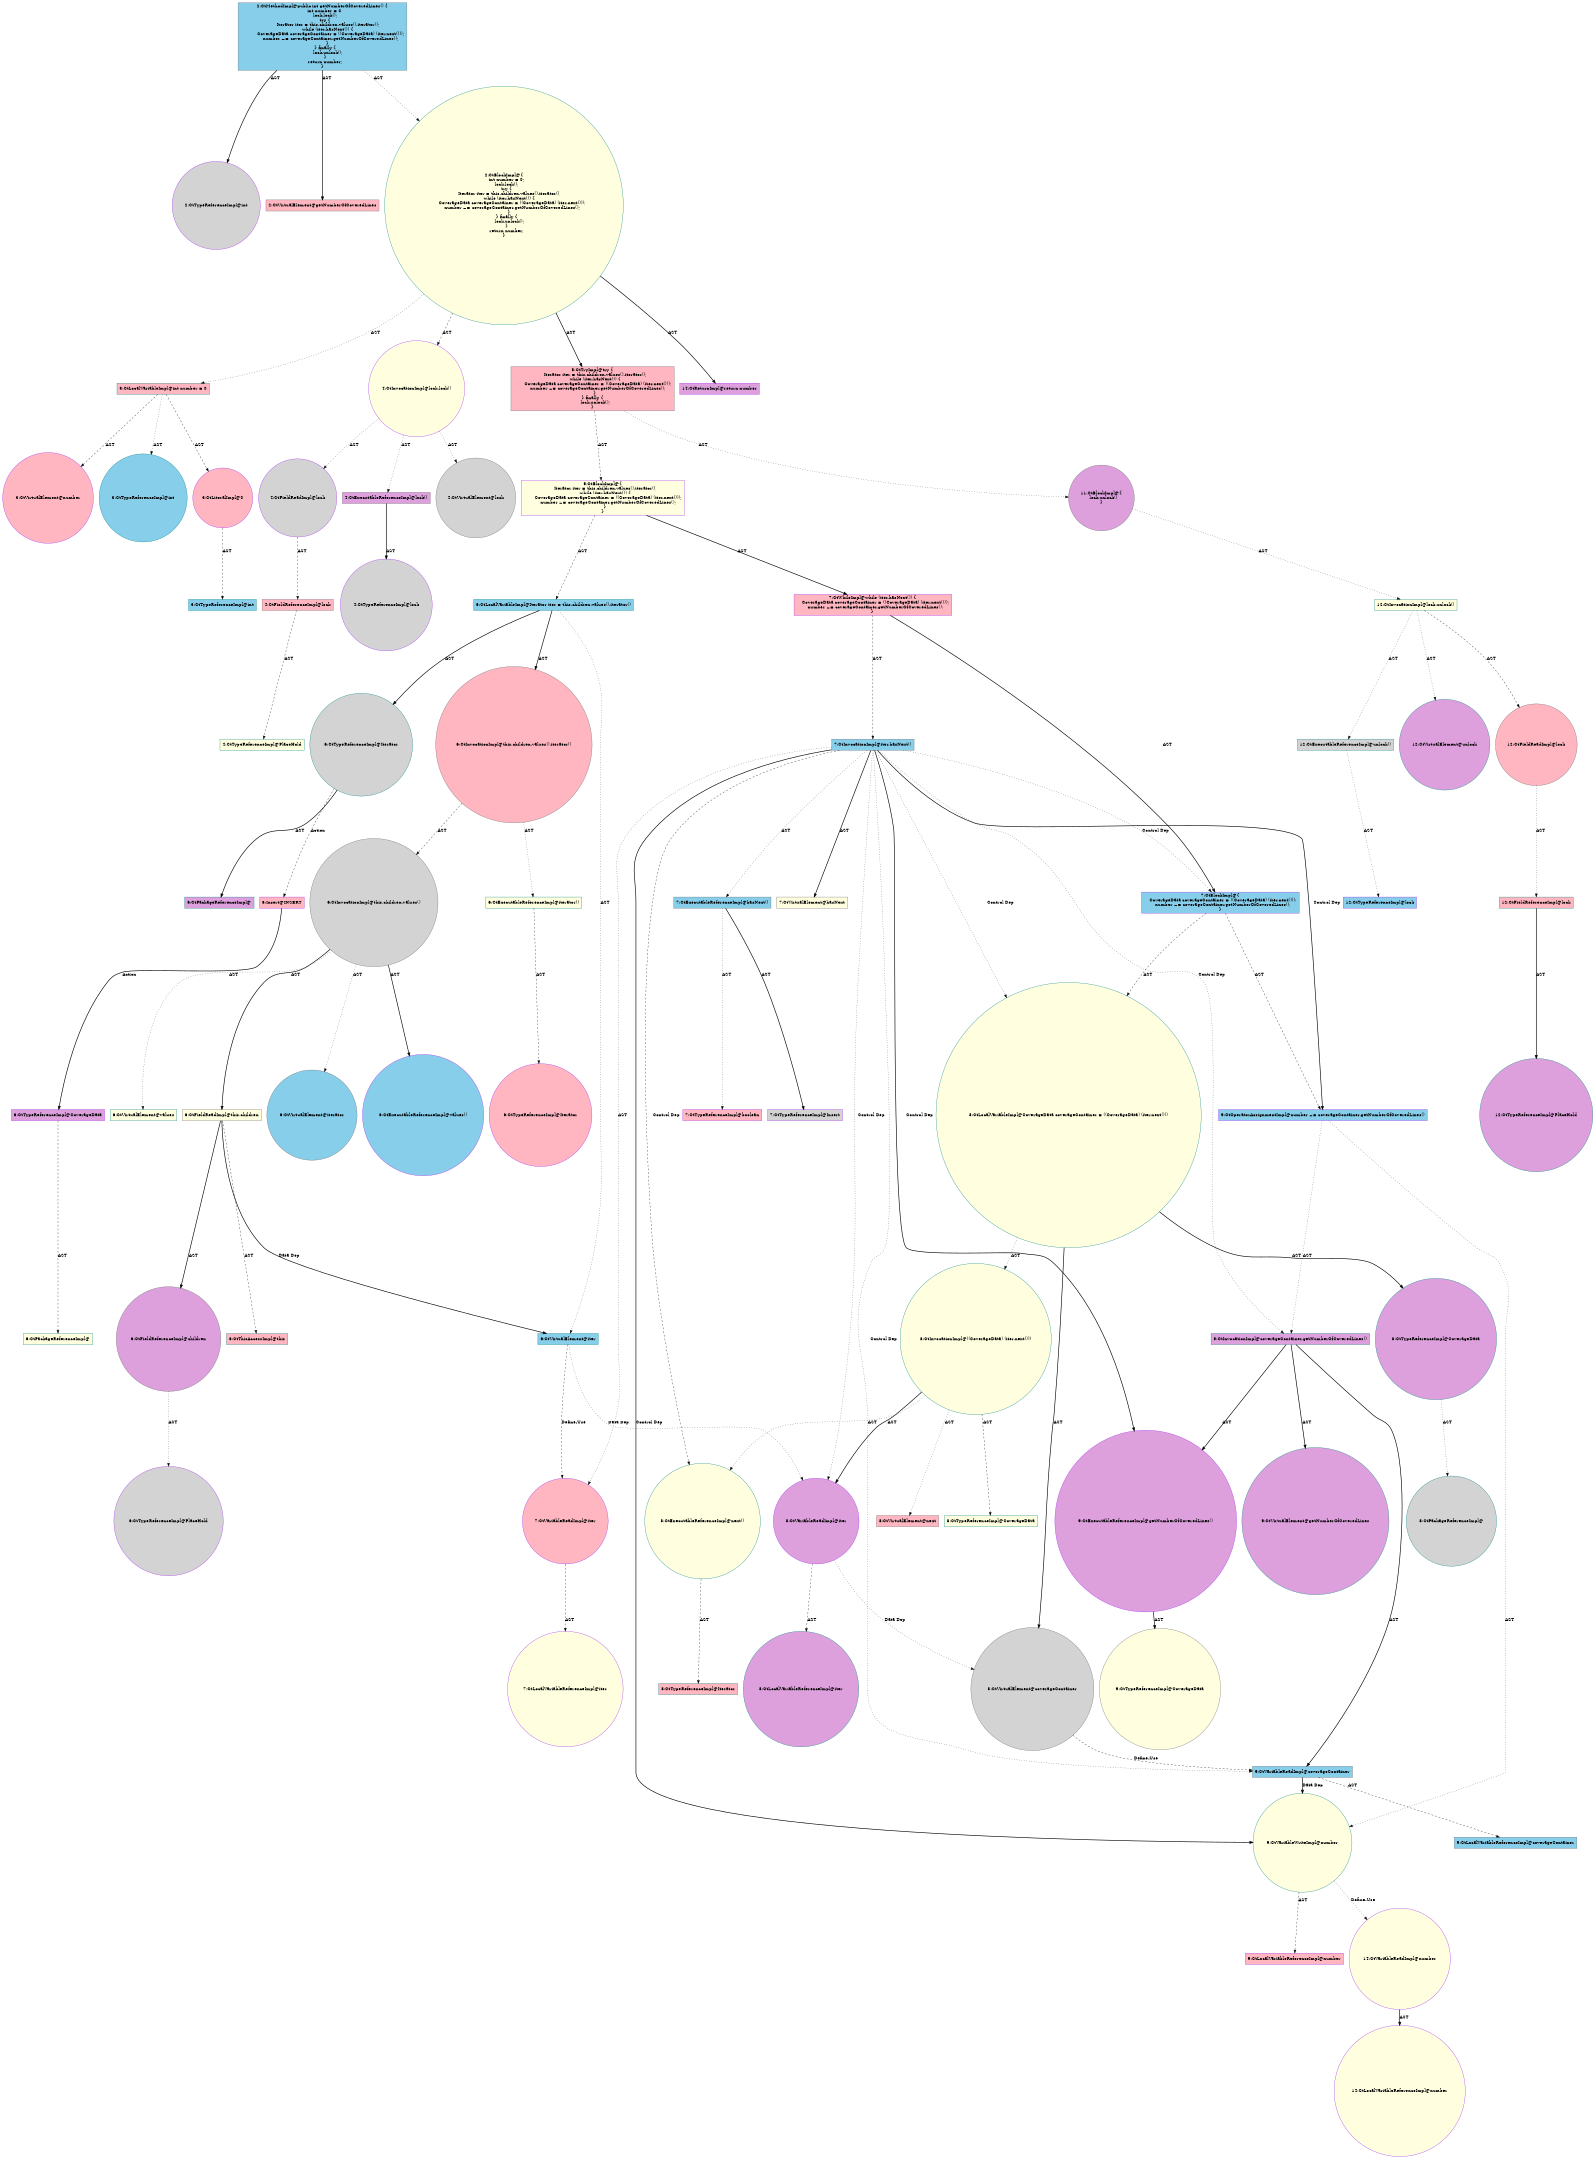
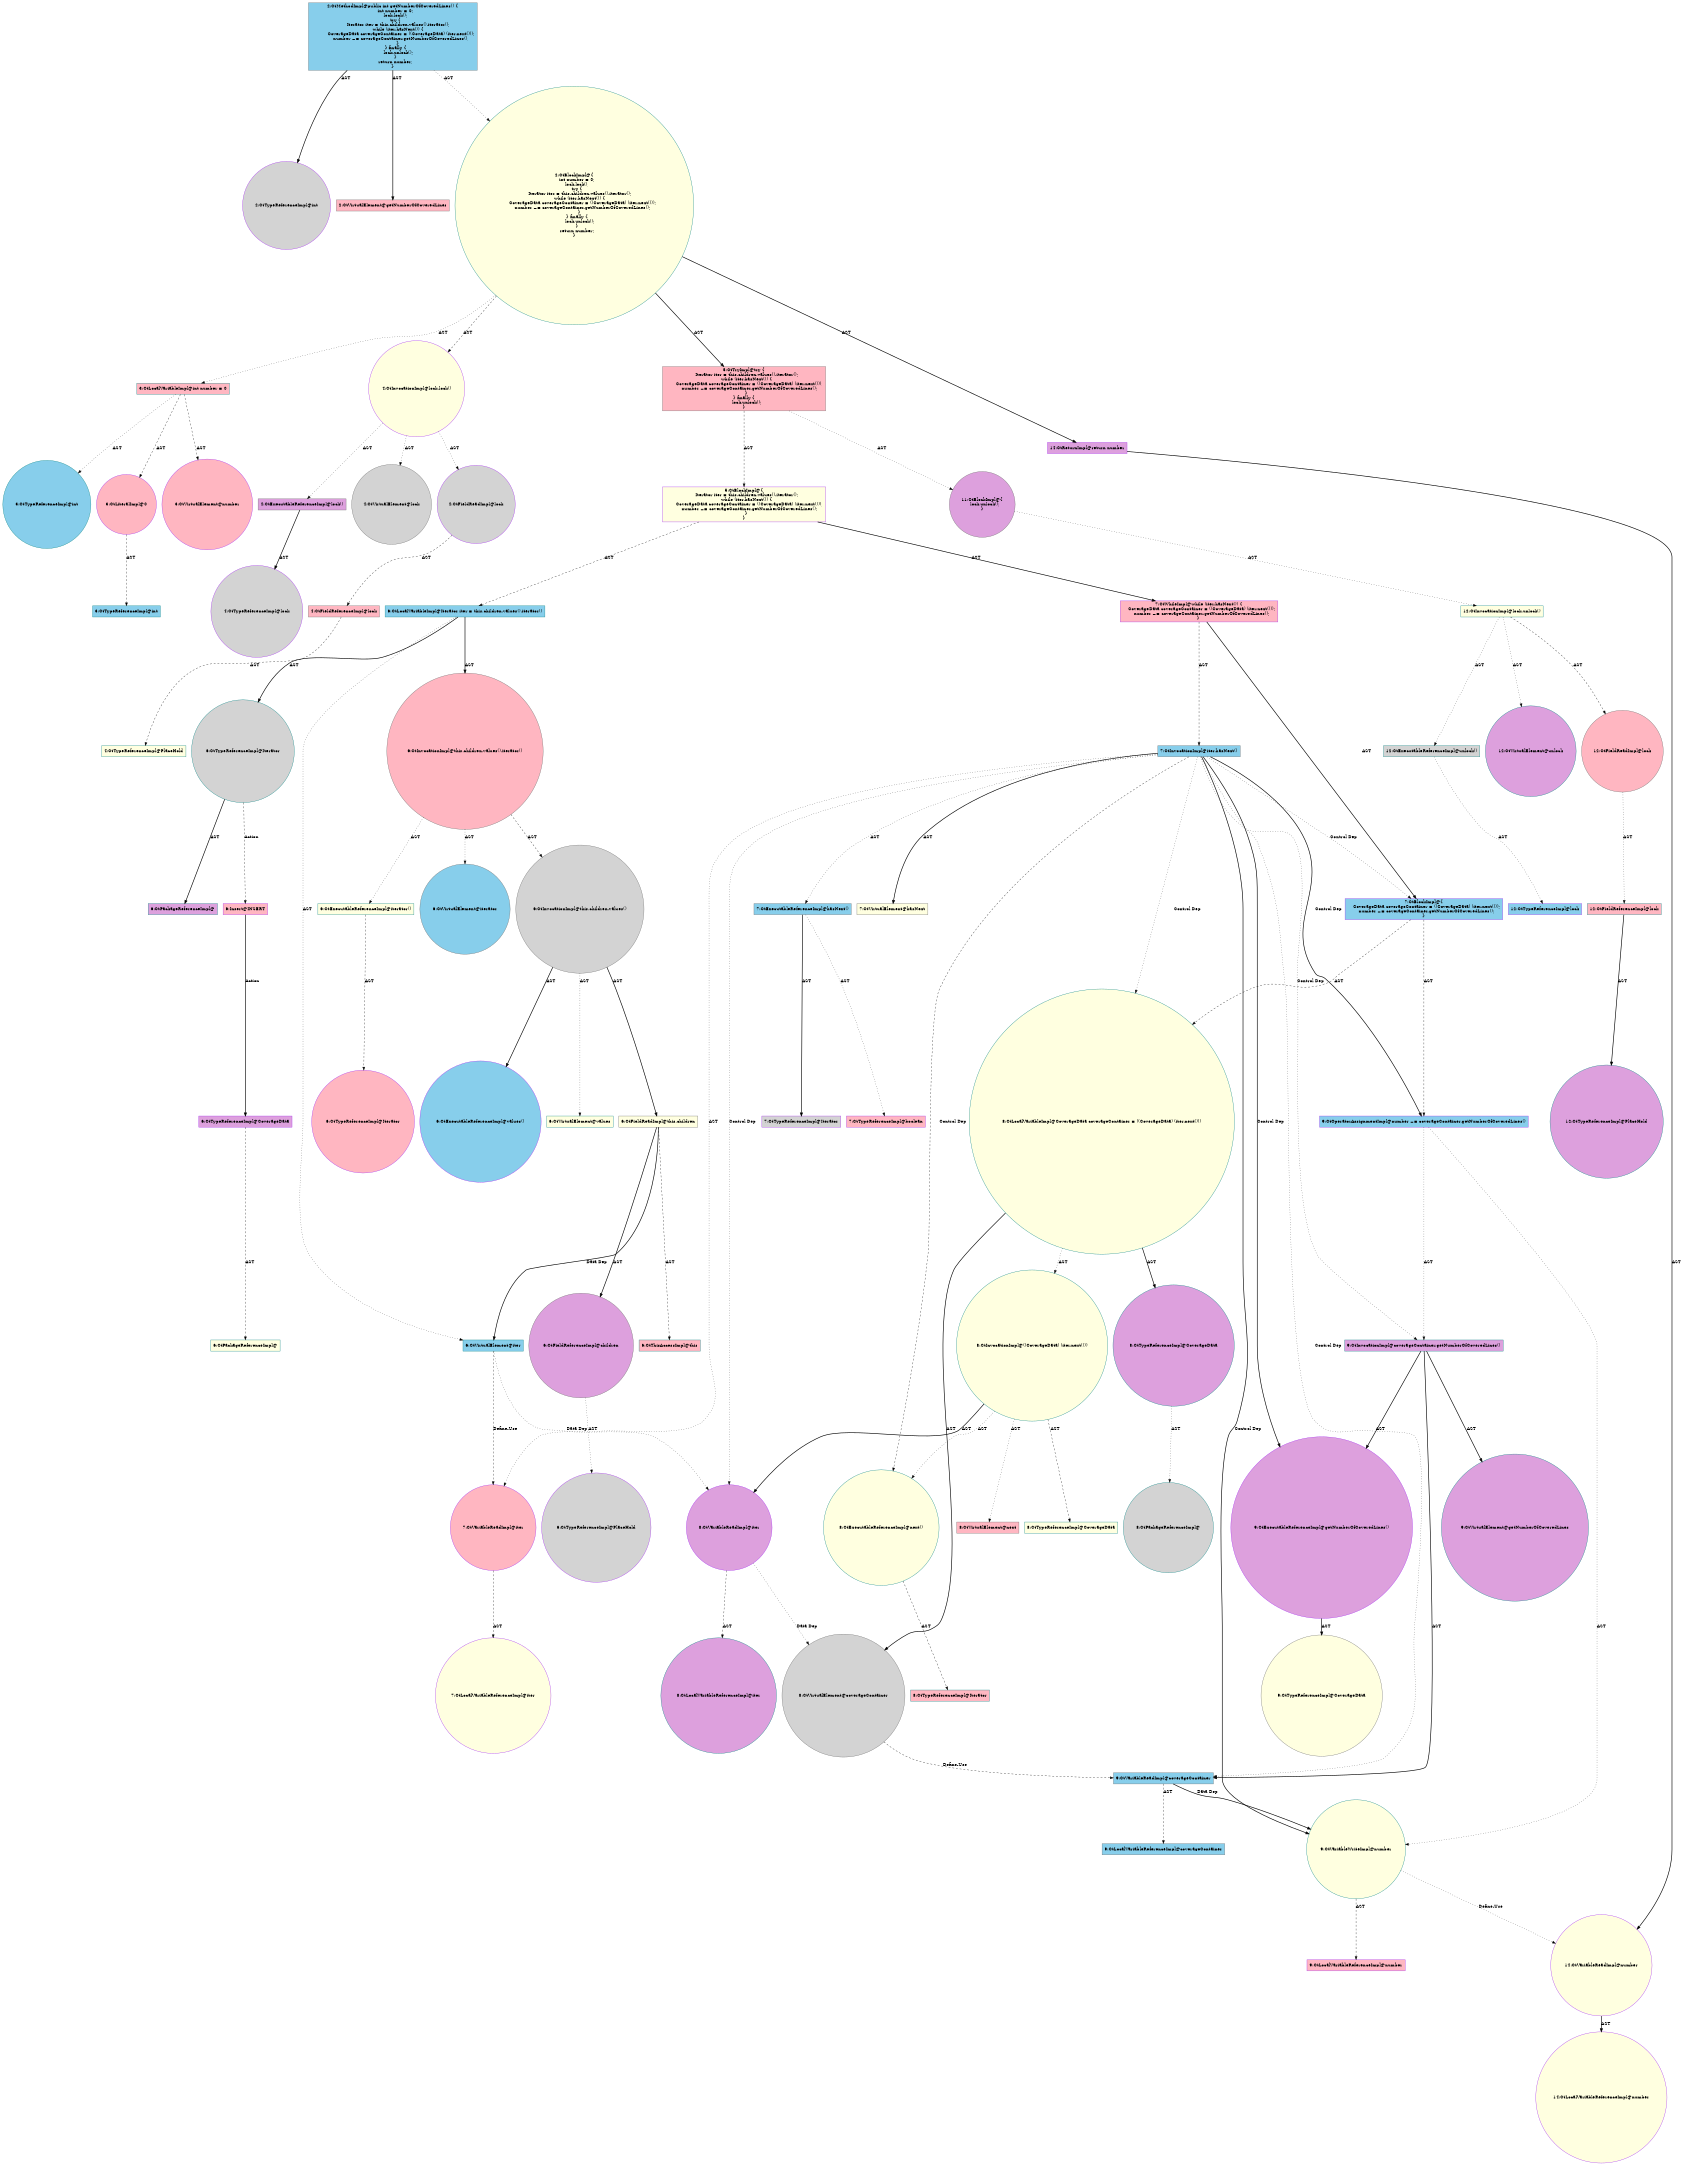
edge "14:CtReturnImpl@return number" -> "14:CtVariableReadImpl@number": added, label "AST"
edge "6:CtInvocationImpl@this.children.values()" -> "6:CtVirtualElement@iterator": now "6:CtInvocationImpl@this.children.values().iterator()" -> "6:CtVirtualElement@iterator"
node "7:CtTypeReferenceImpl@Insert": label "7:CtTypeReferenceImpl@Insert" -> "7:CtTypeReferenceImpl@Iterator"
